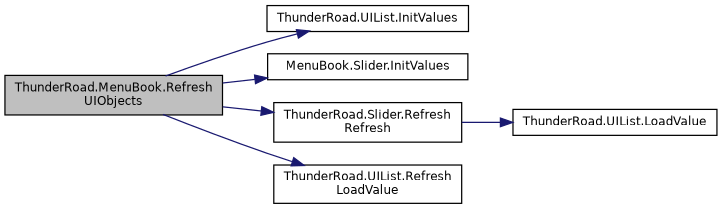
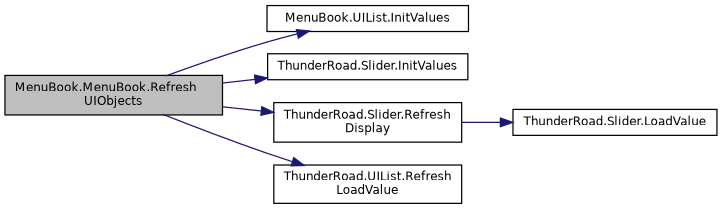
node "ThunderRoad.UIList.InitValues": label "ThunderRoad.UIList.InitValues" -> "MenuBook.UIList.InitValues"
node "MenuBook.Slider.InitValues": label "MenuBook.Slider.InitValues" -> "ThunderRoad.Slider.InitValues"
node "ThunderRoad.MenuBook.Refresh UIObjects": label "ThunderRoad.MenuBook.Refresh UIObjects" -> "MenuBook.MenuBook.Refresh UIObjects"
node "ThunderRoad.Slider.Refresh Refresh": label "ThunderRoad.Slider.Refresh Refresh" -> "ThunderRoad.Slider.Refresh Display"
node "ThunderRoad.UIList.LoadValue": label "ThunderRoad.UIList.LoadValue" -> "ThunderRoad.Slider.LoadValue"
